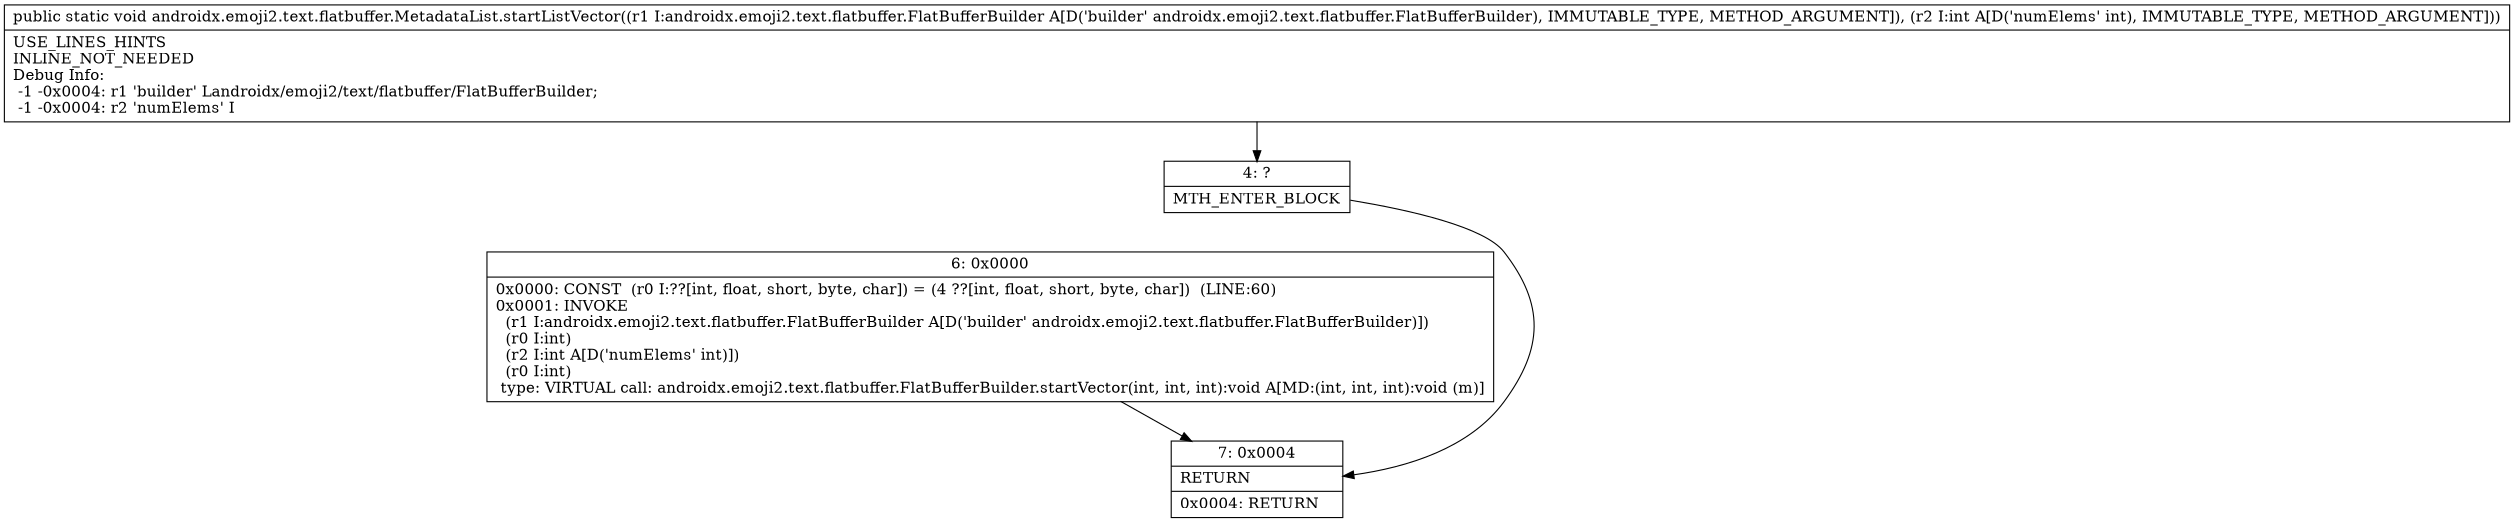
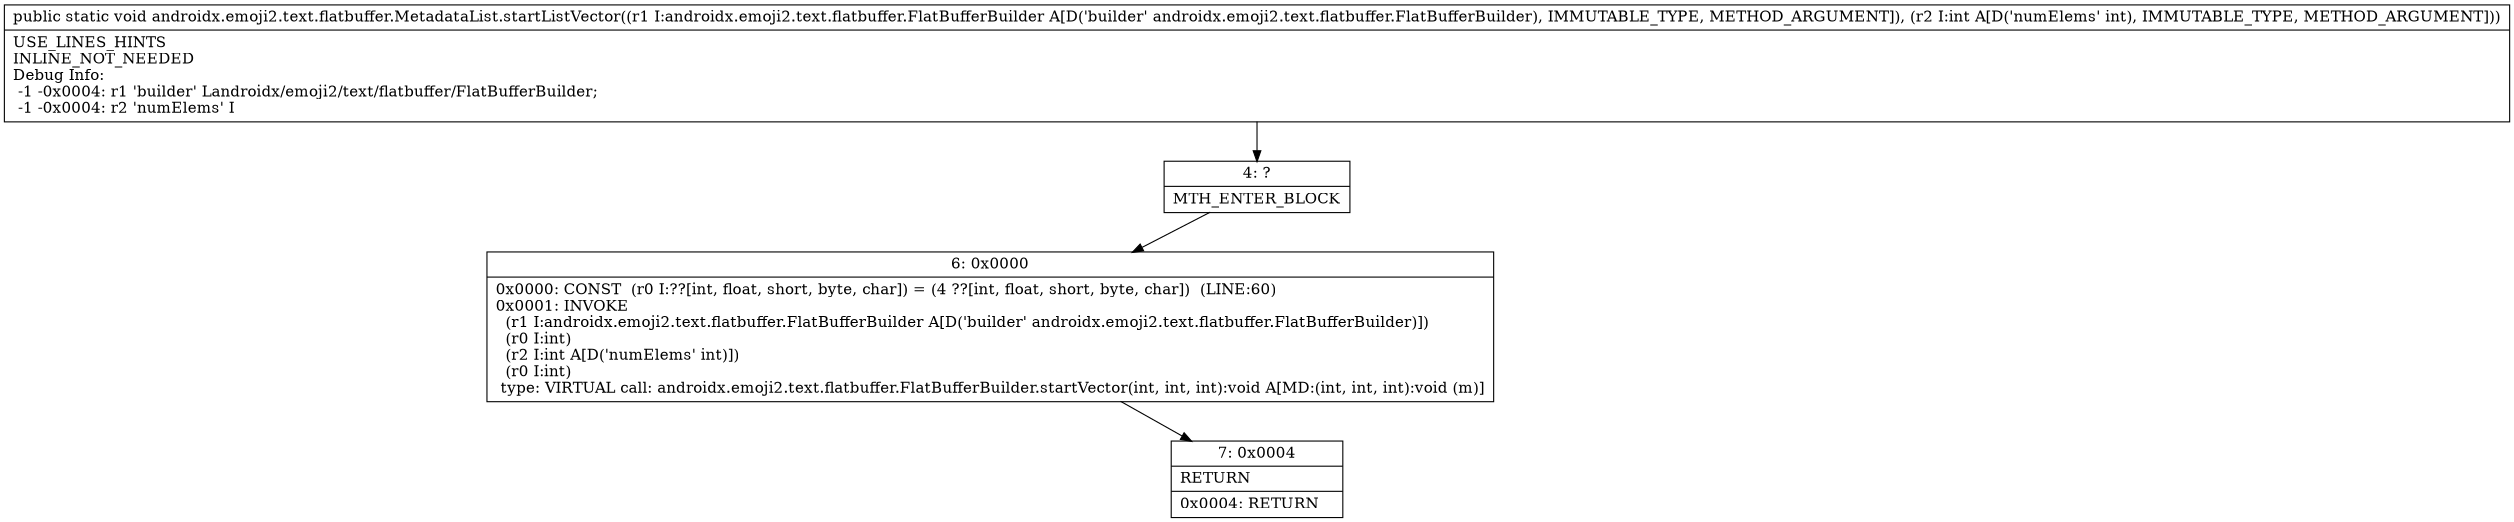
edge "4: ?" -> "7: 0x0004": now "4: ?" -> "6: 0x0000"
